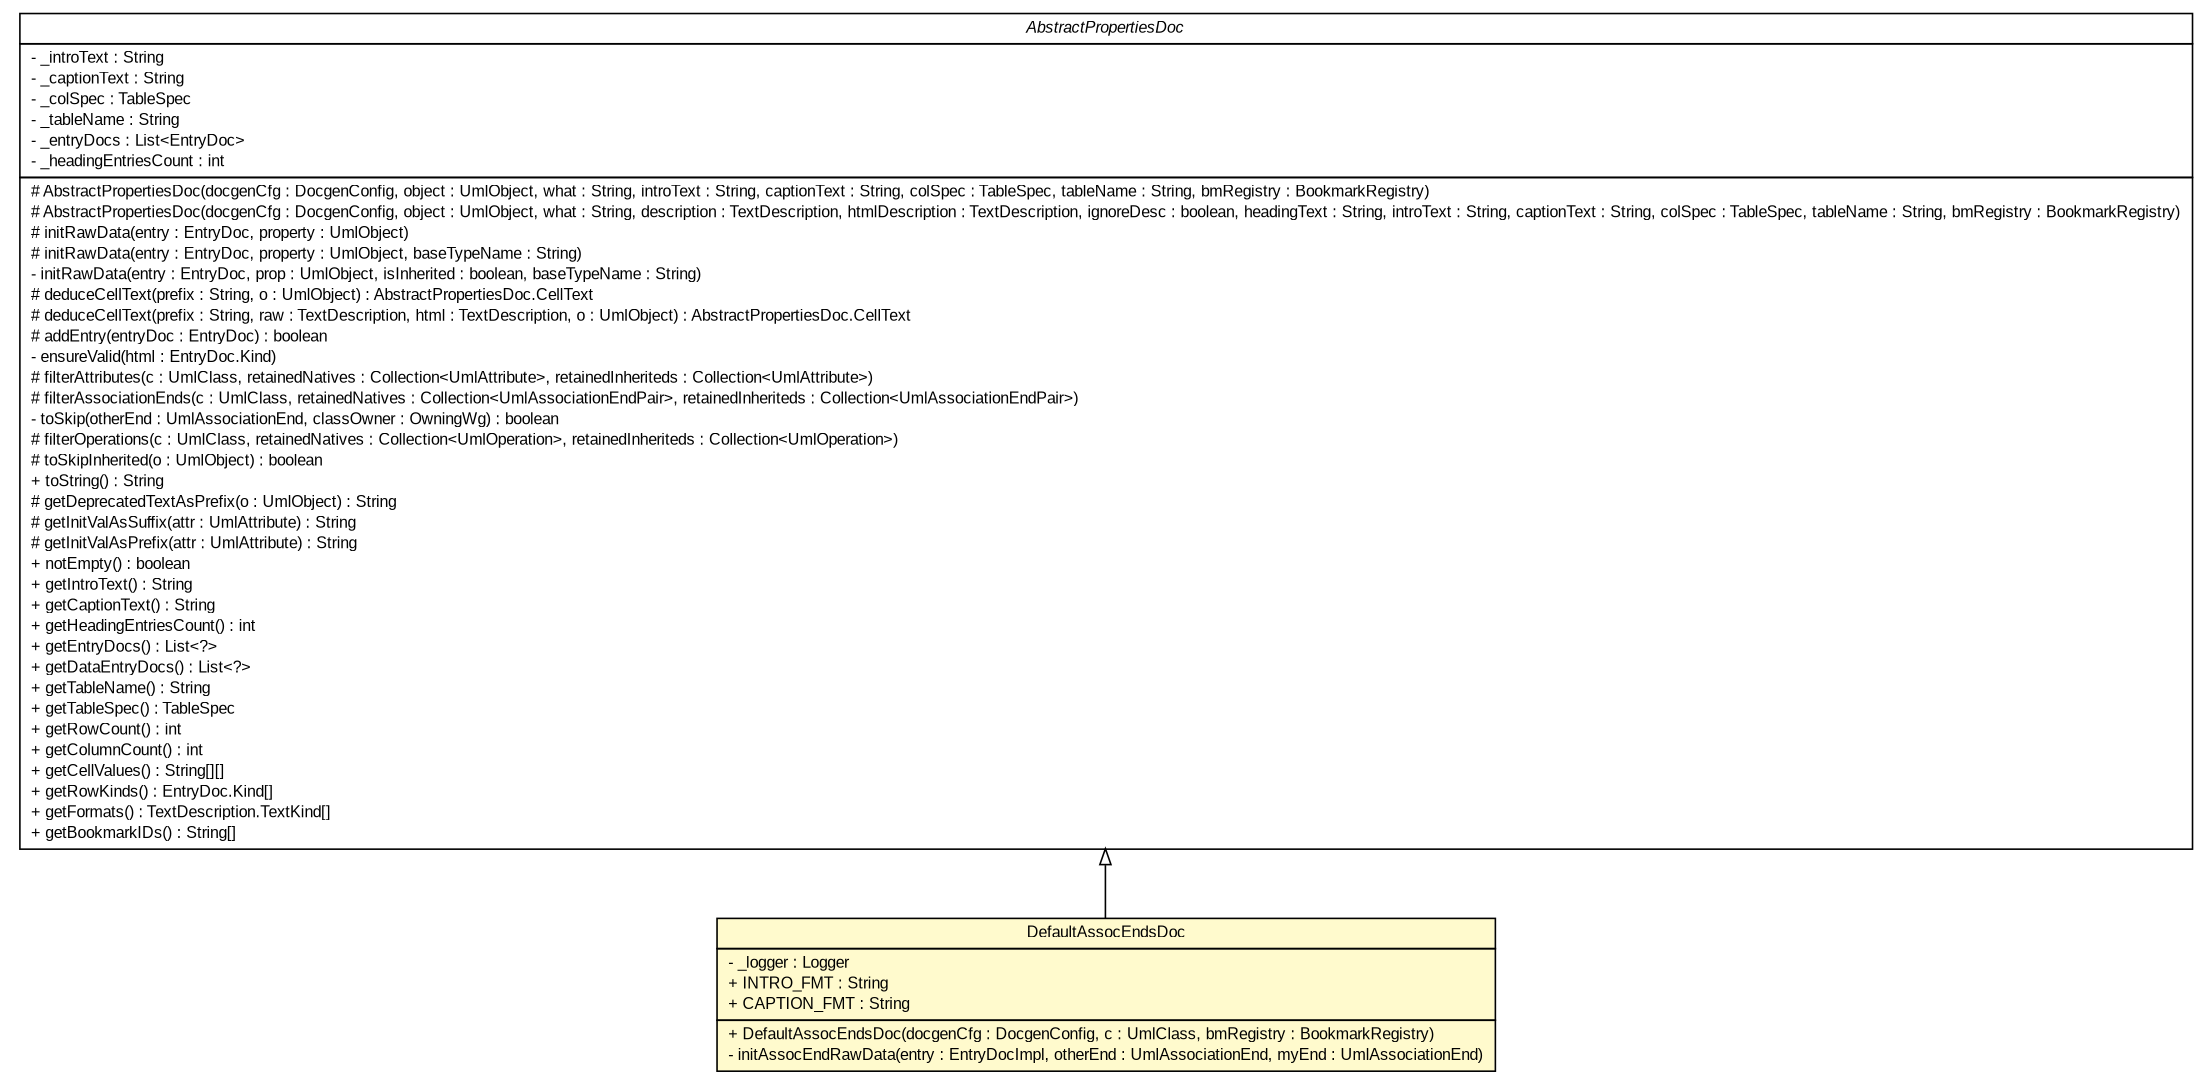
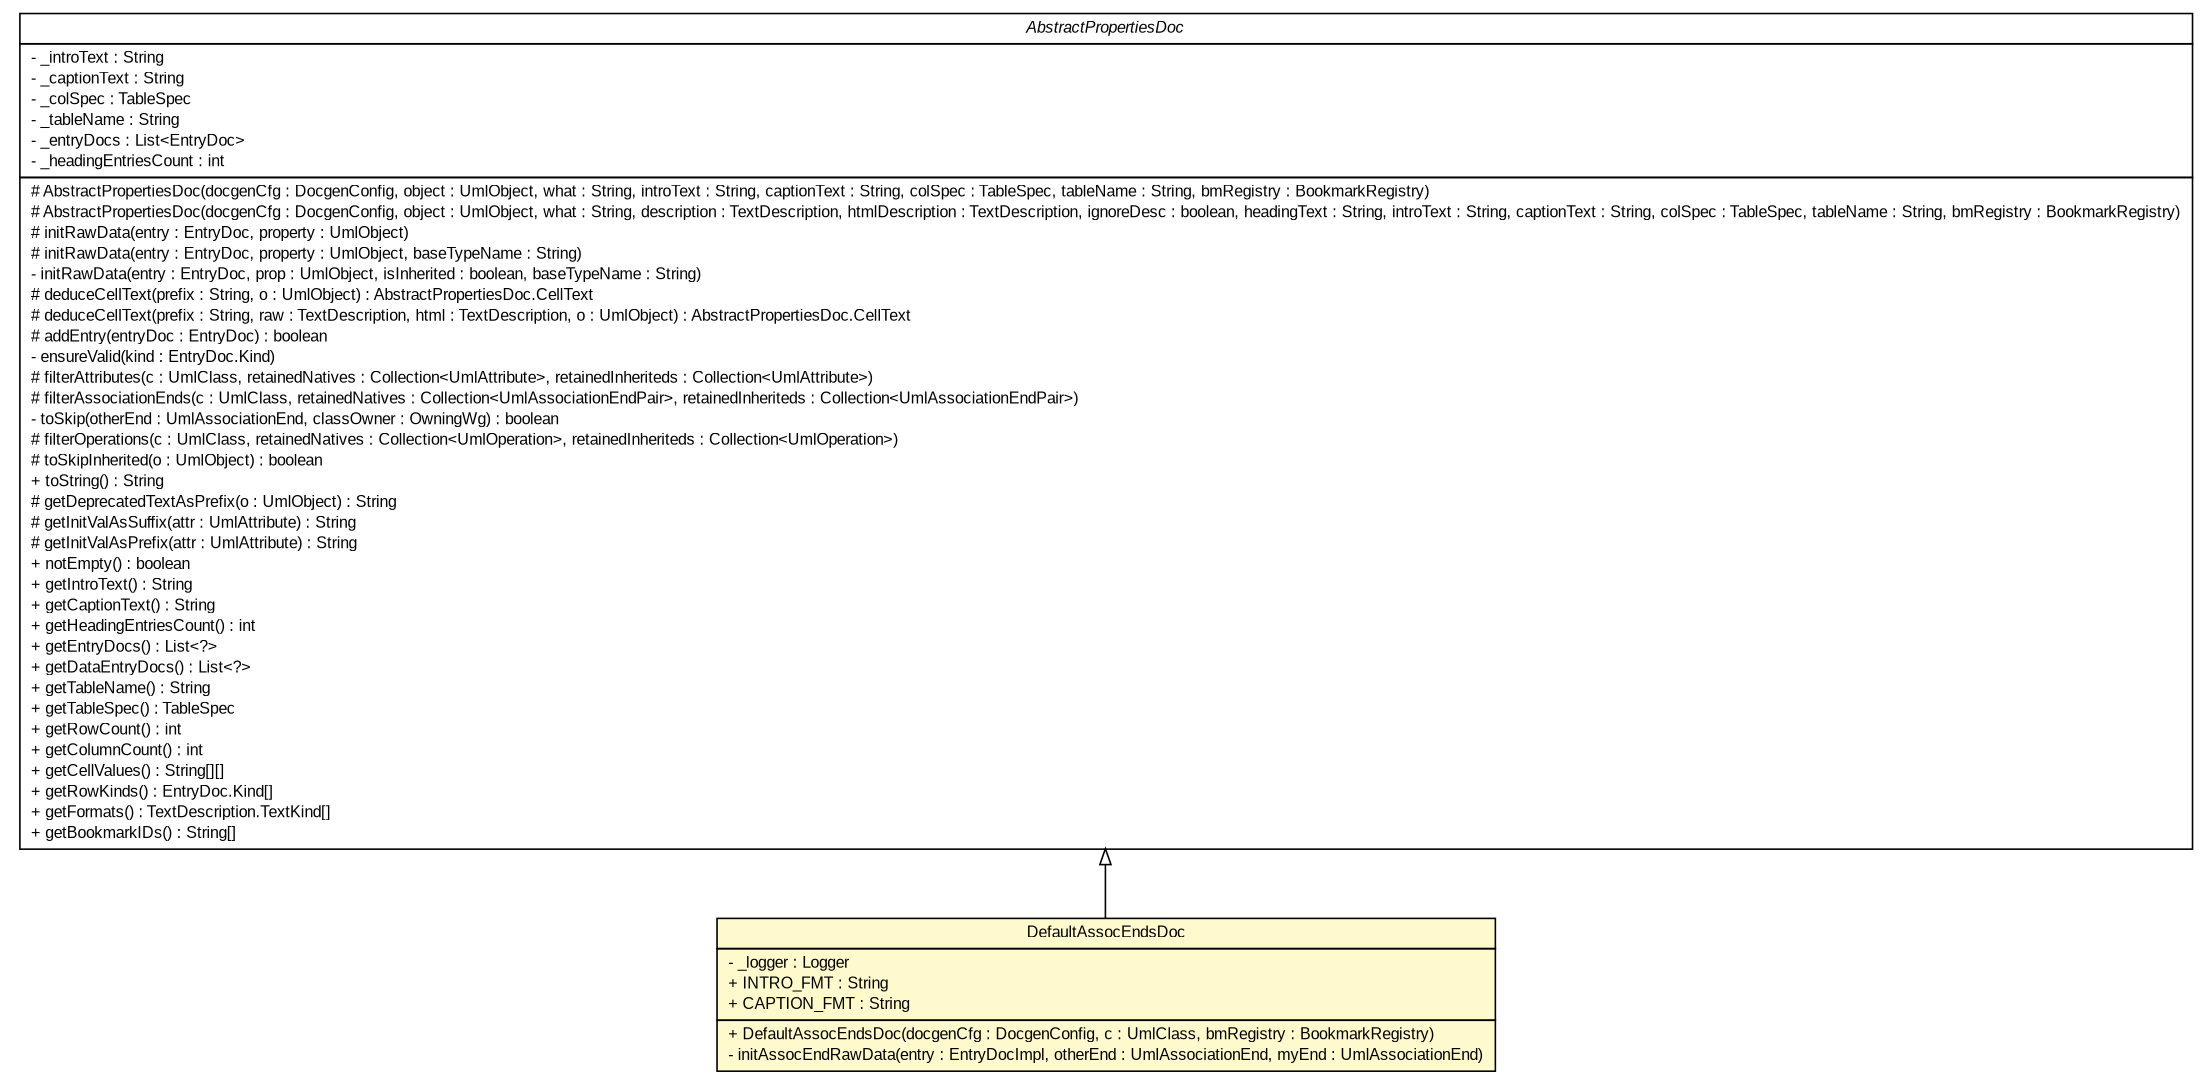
node "AbstractPropertiesDoc": text "- ensureValid(html : EntryDoc.Kind)" -> "- ensureValid(kind : EntryDoc.Kind)"
